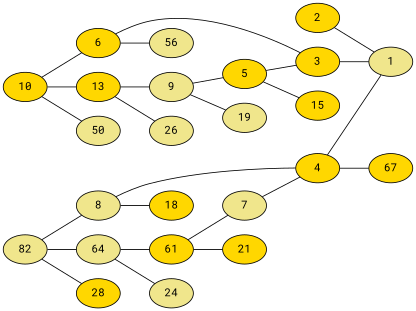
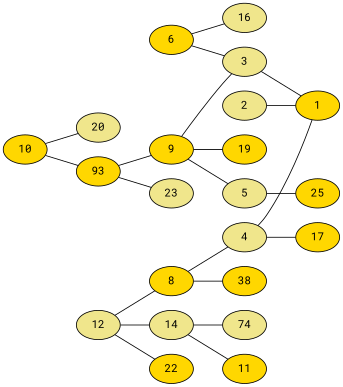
node "2": fillcolor gold -> khaki
node "56": label "56" -> "16"
node "3": fillcolor gold -> khaki
node "1": fillcolor khaki -> gold
edge "6" -- "10": removed
edge "3" -- "5": now "3" -- "9"
node "5": fillcolor gold -> khaki
node "13": label "13" -> "93"
node "9": fillcolor khaki -> gold
node "15": label "15" -> "25"
node "19": fillcolor khaki -> gold
node "50": label "50" -> "20"
node "26": label "26" -> "23"
node "4": fillcolor gold -> khaki
node "67": label "67" -> "17"
node "8": fillcolor khaki -> gold
node "18": label "18" -> "38"
node "7": removed
node "82": label "82" -> "12"
node "64": label "64" -> "14"
node "61": label "61" -> "11"
node "21": removed
node "28": label "28" -> "22"
node "24": label "24" -> "74"
